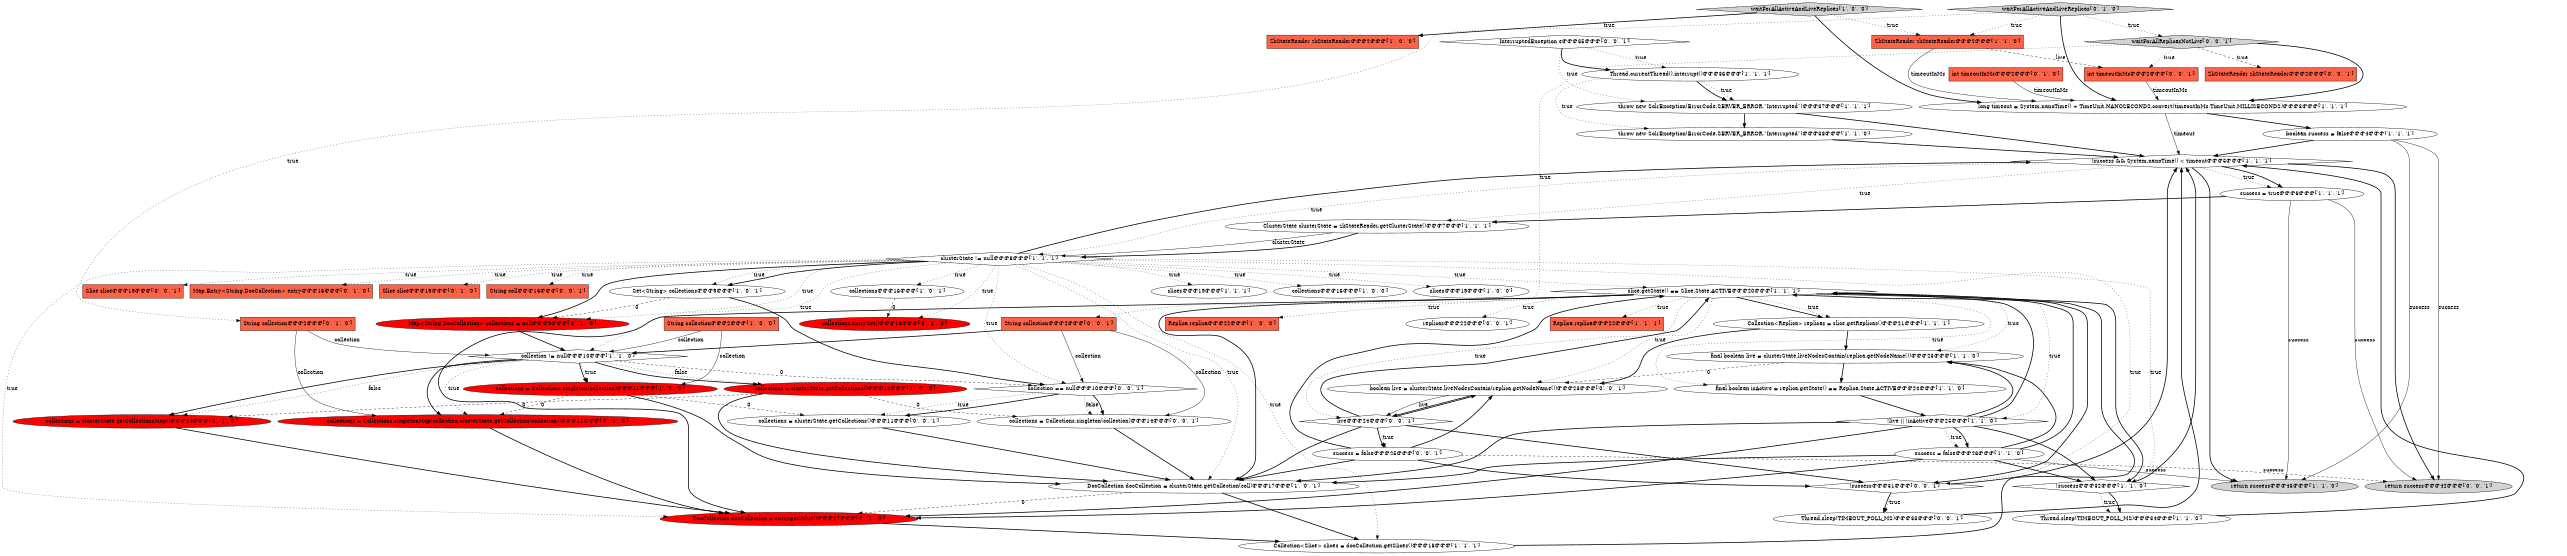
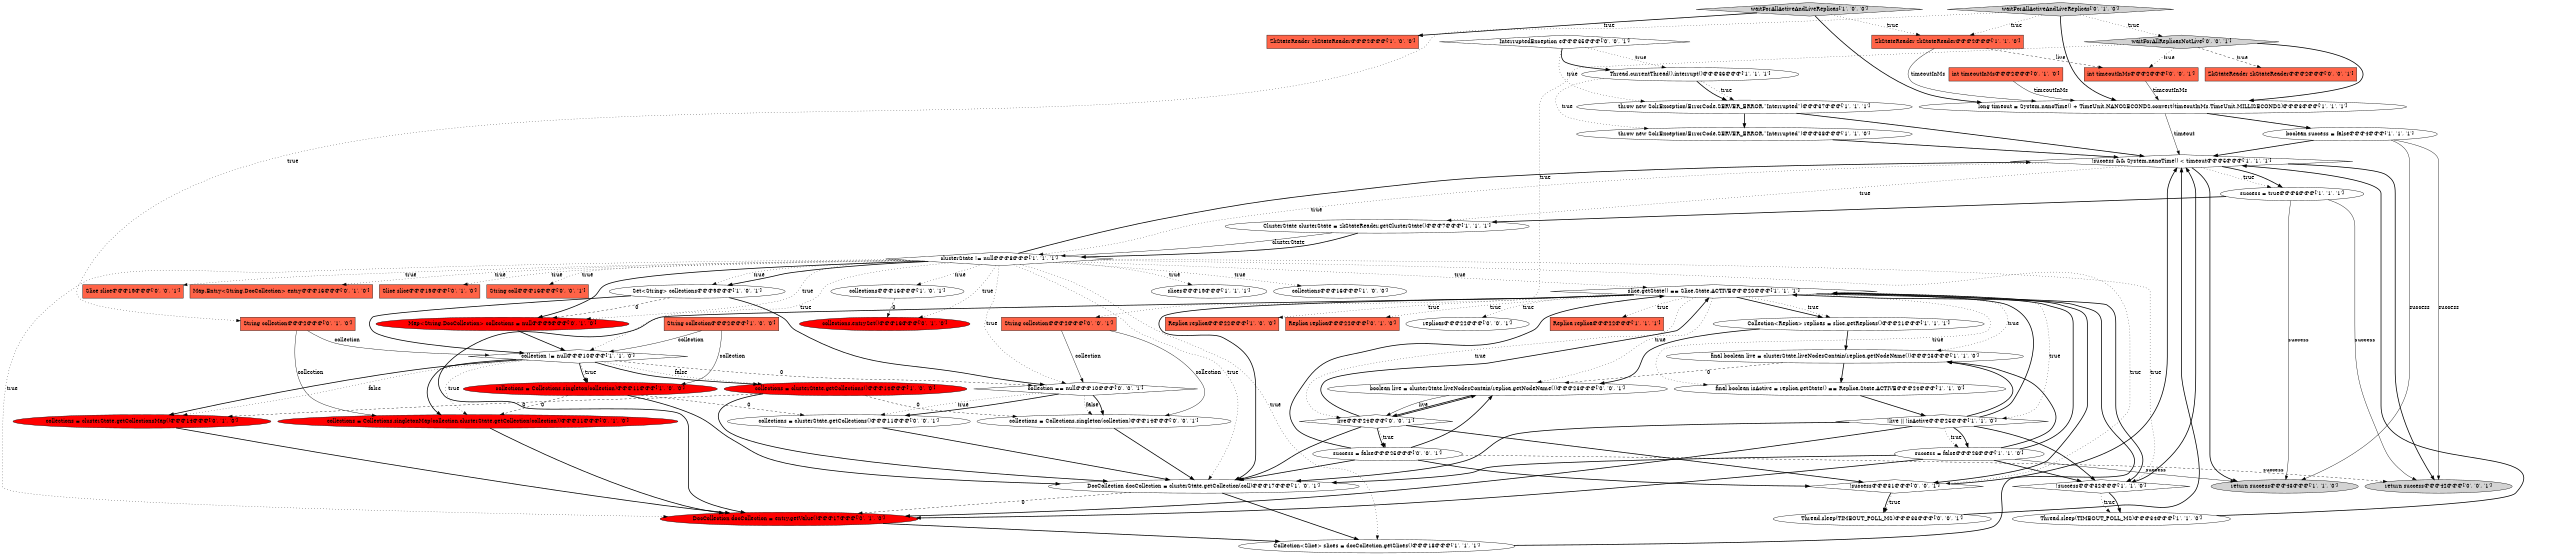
node "slices@@@19@@@['1', '0', '0']": removed
node "Replica replica@@@22@@@['0', '1', '0']": added
edge "String collection@@@2@@@['0', '0', '1']" -> "collection != null@@@10@@@['1', '1', '0']": now "Set<String> collections@@@9@@@['1', '0', '1']" -> "collection != null@@@10@@@['1', '1', '0']"
